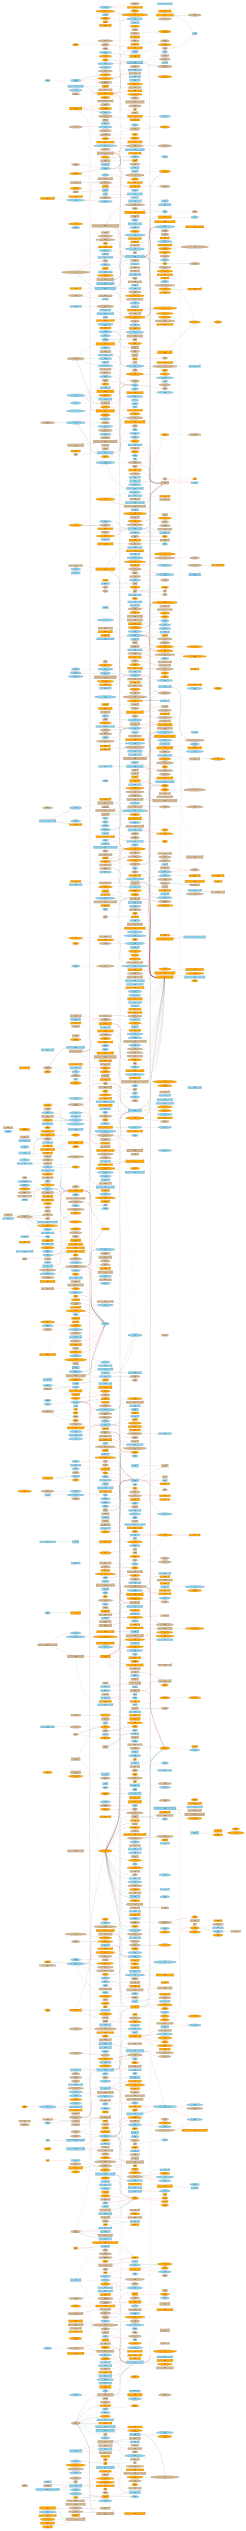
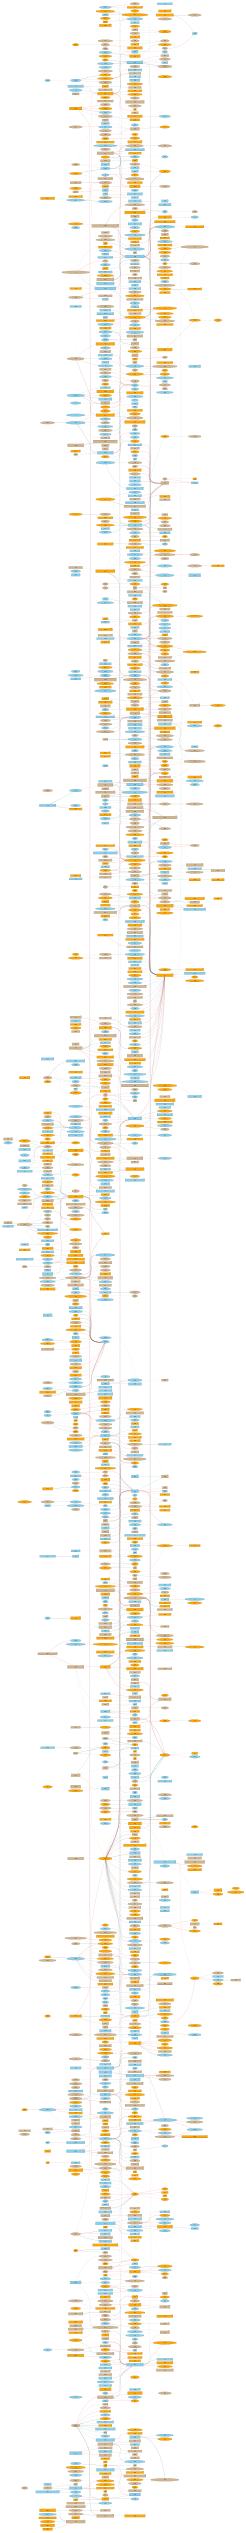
node "4228": added
node "4546": fillcolor orange -> tan
